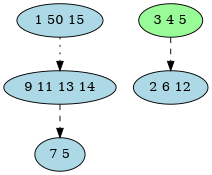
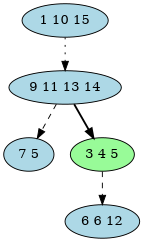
node "1 50 15": label "1 50 15" -> "1 10 15"
node "2 6 12": label "2 6 12" -> "6 6 12"
edge "9 11 13 14" -> "3 4 5": added
